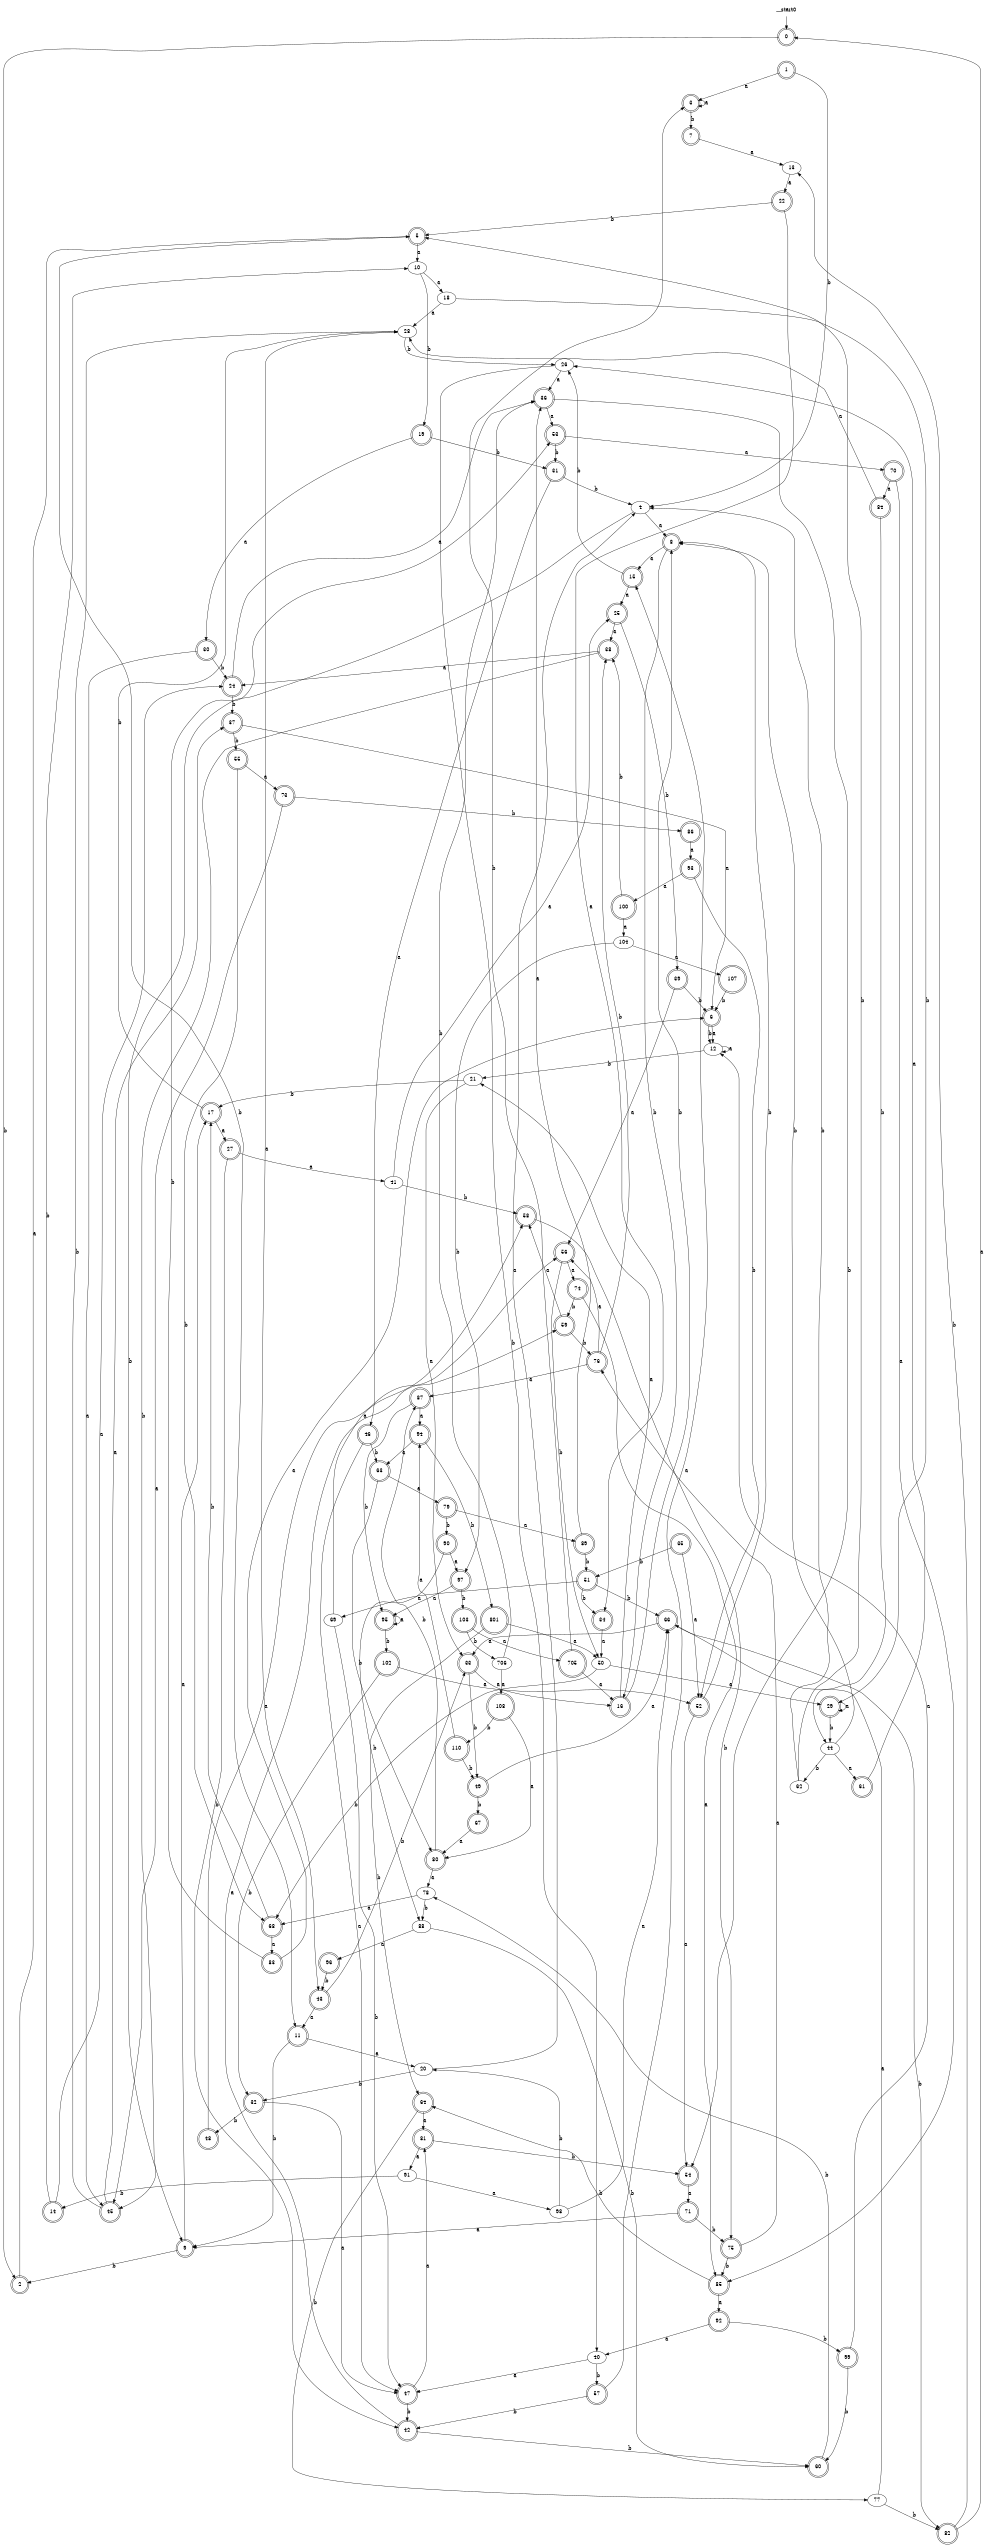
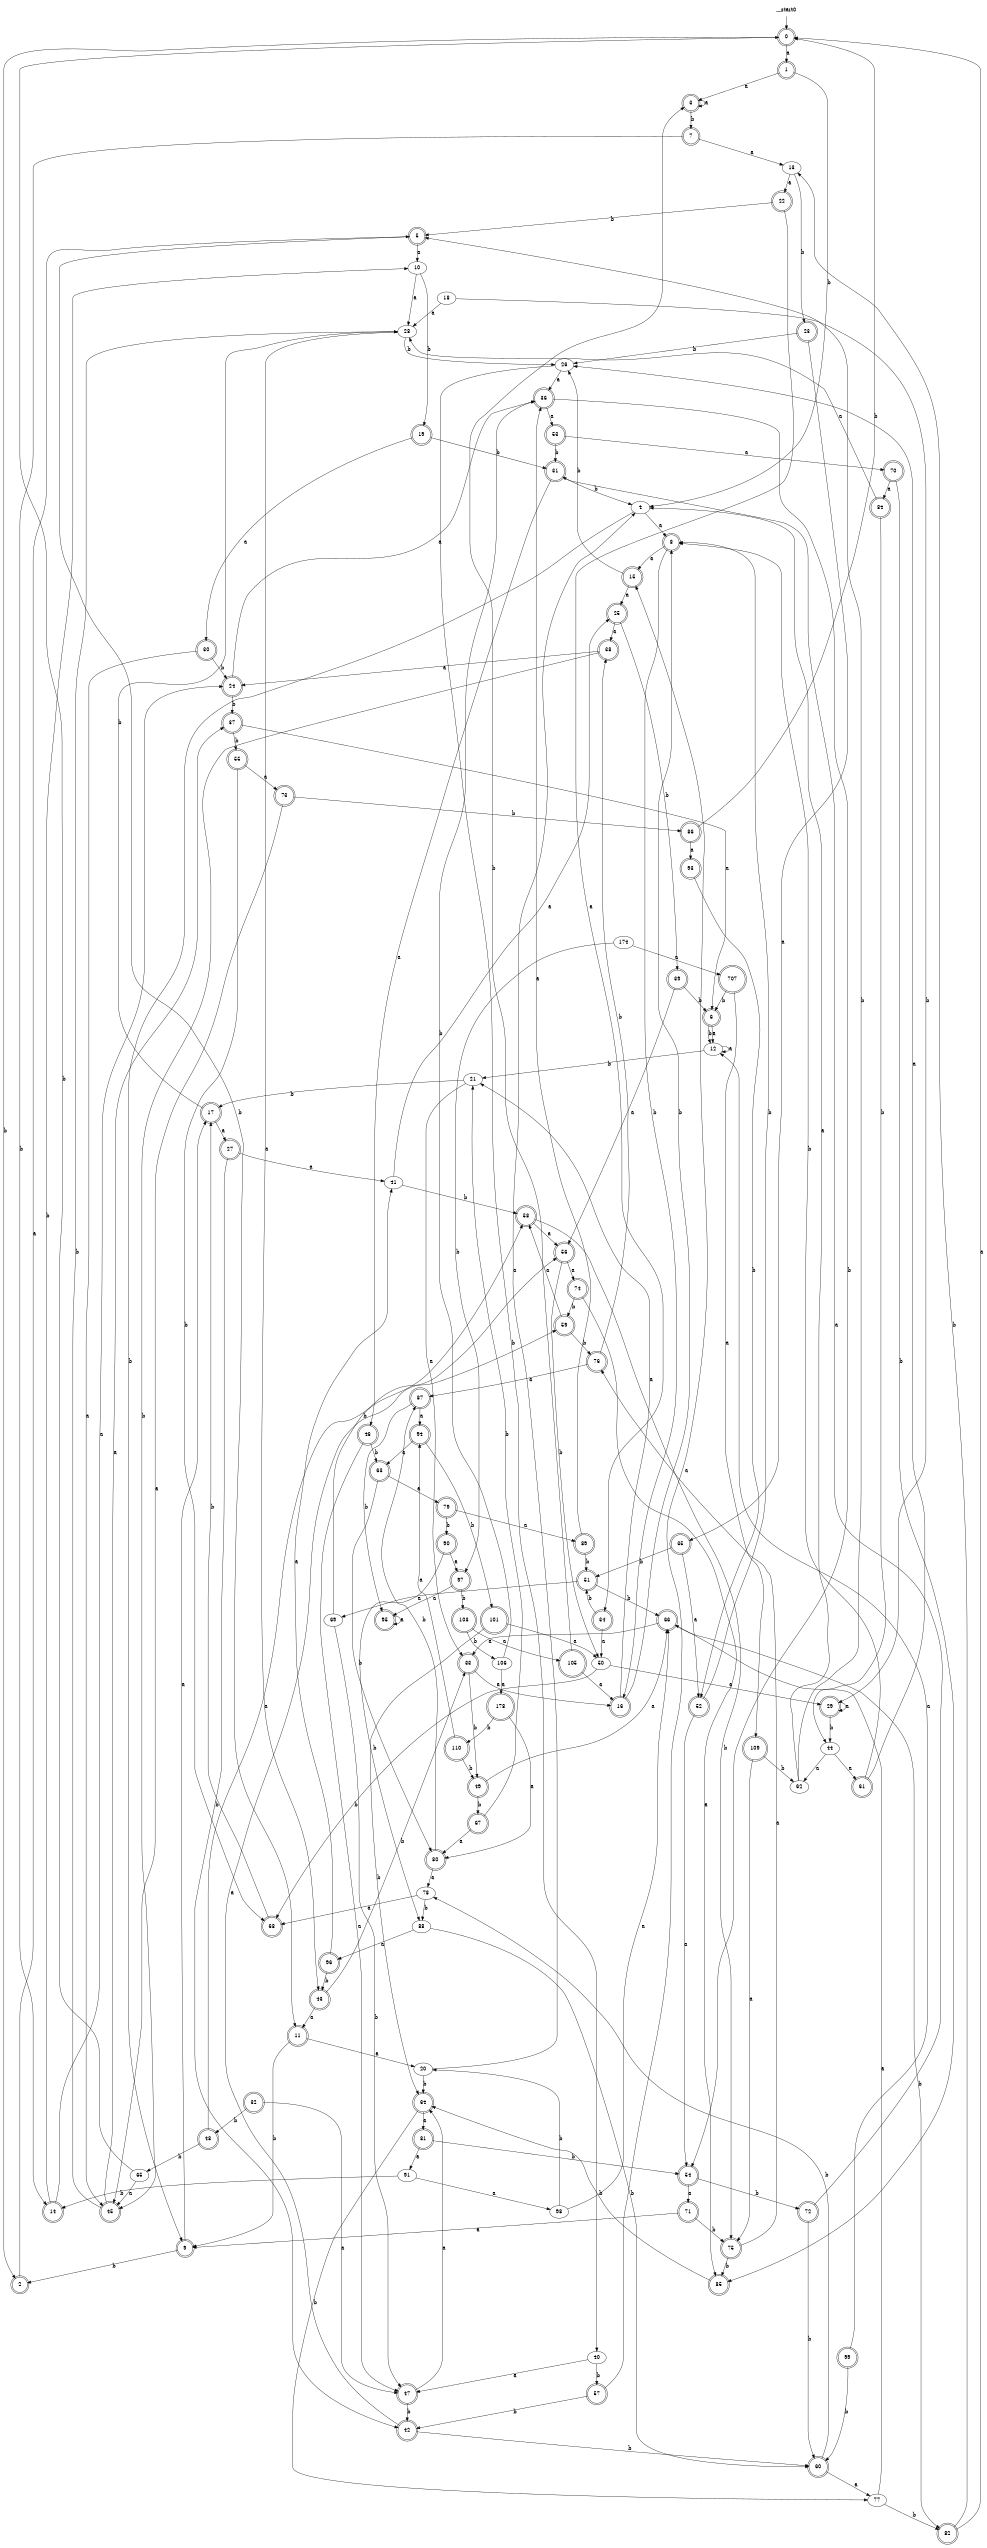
edge "0" -> "1": added, label "a"
edge "10" -> "18": now "10" -> "28"
node "23": added
edge "86" -> "0": added, label "b"
edge "7" -> "14": added, label "b"
node "100": removed
node "104": label "104" -> "174"
node "107": label "107" -> "707"
edge "44" -> "8": now "61" -> "8"
edge "62" -> "4": label "b" -> "a"
edge "76" -> "56": now "58" -> "56"
edge "70" -> "85": label "a" -> "b"
edge "69" -> "58": label "a" -> "b"
edge "67" -> "21": added, label "b"
edge "96" -> "41": added, label "a"
edge "51" -> "34": reversed
node "801": label "801" -> "101"
node "102": removed
node "706": label "706" -> "106"
node "705": label "705" -> "105"
node "108": label "108" -> "178"
node "109": added
edge "44" -> "62": label "b" -> "a"
node "83": removed
edge "20" -> "32": now "20" -> "64"
node "65": added
node "72": added
edge "47" -> "81": now "47" -> "64"
node "92": removed
edge "60" -> "77": added, label "a"
